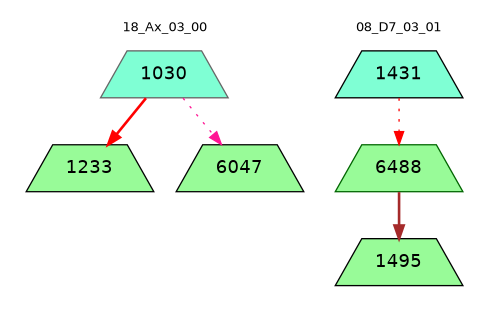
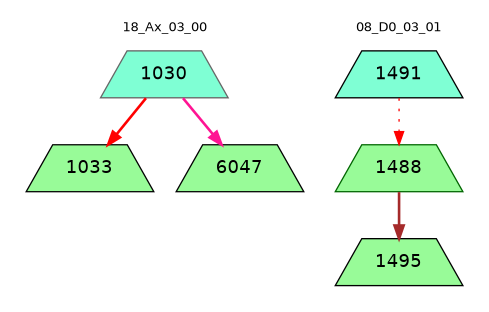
cluster "08_D7_03_01": label "08_D7_03_01" -> "08_D0_03_01"
node "1431": label "1431" -> "1491"
edge "1030" -> "6047": style dotted -> bold
node "1233": label "1233" -> "1033"
node "6488": label "6488" -> "1488"
